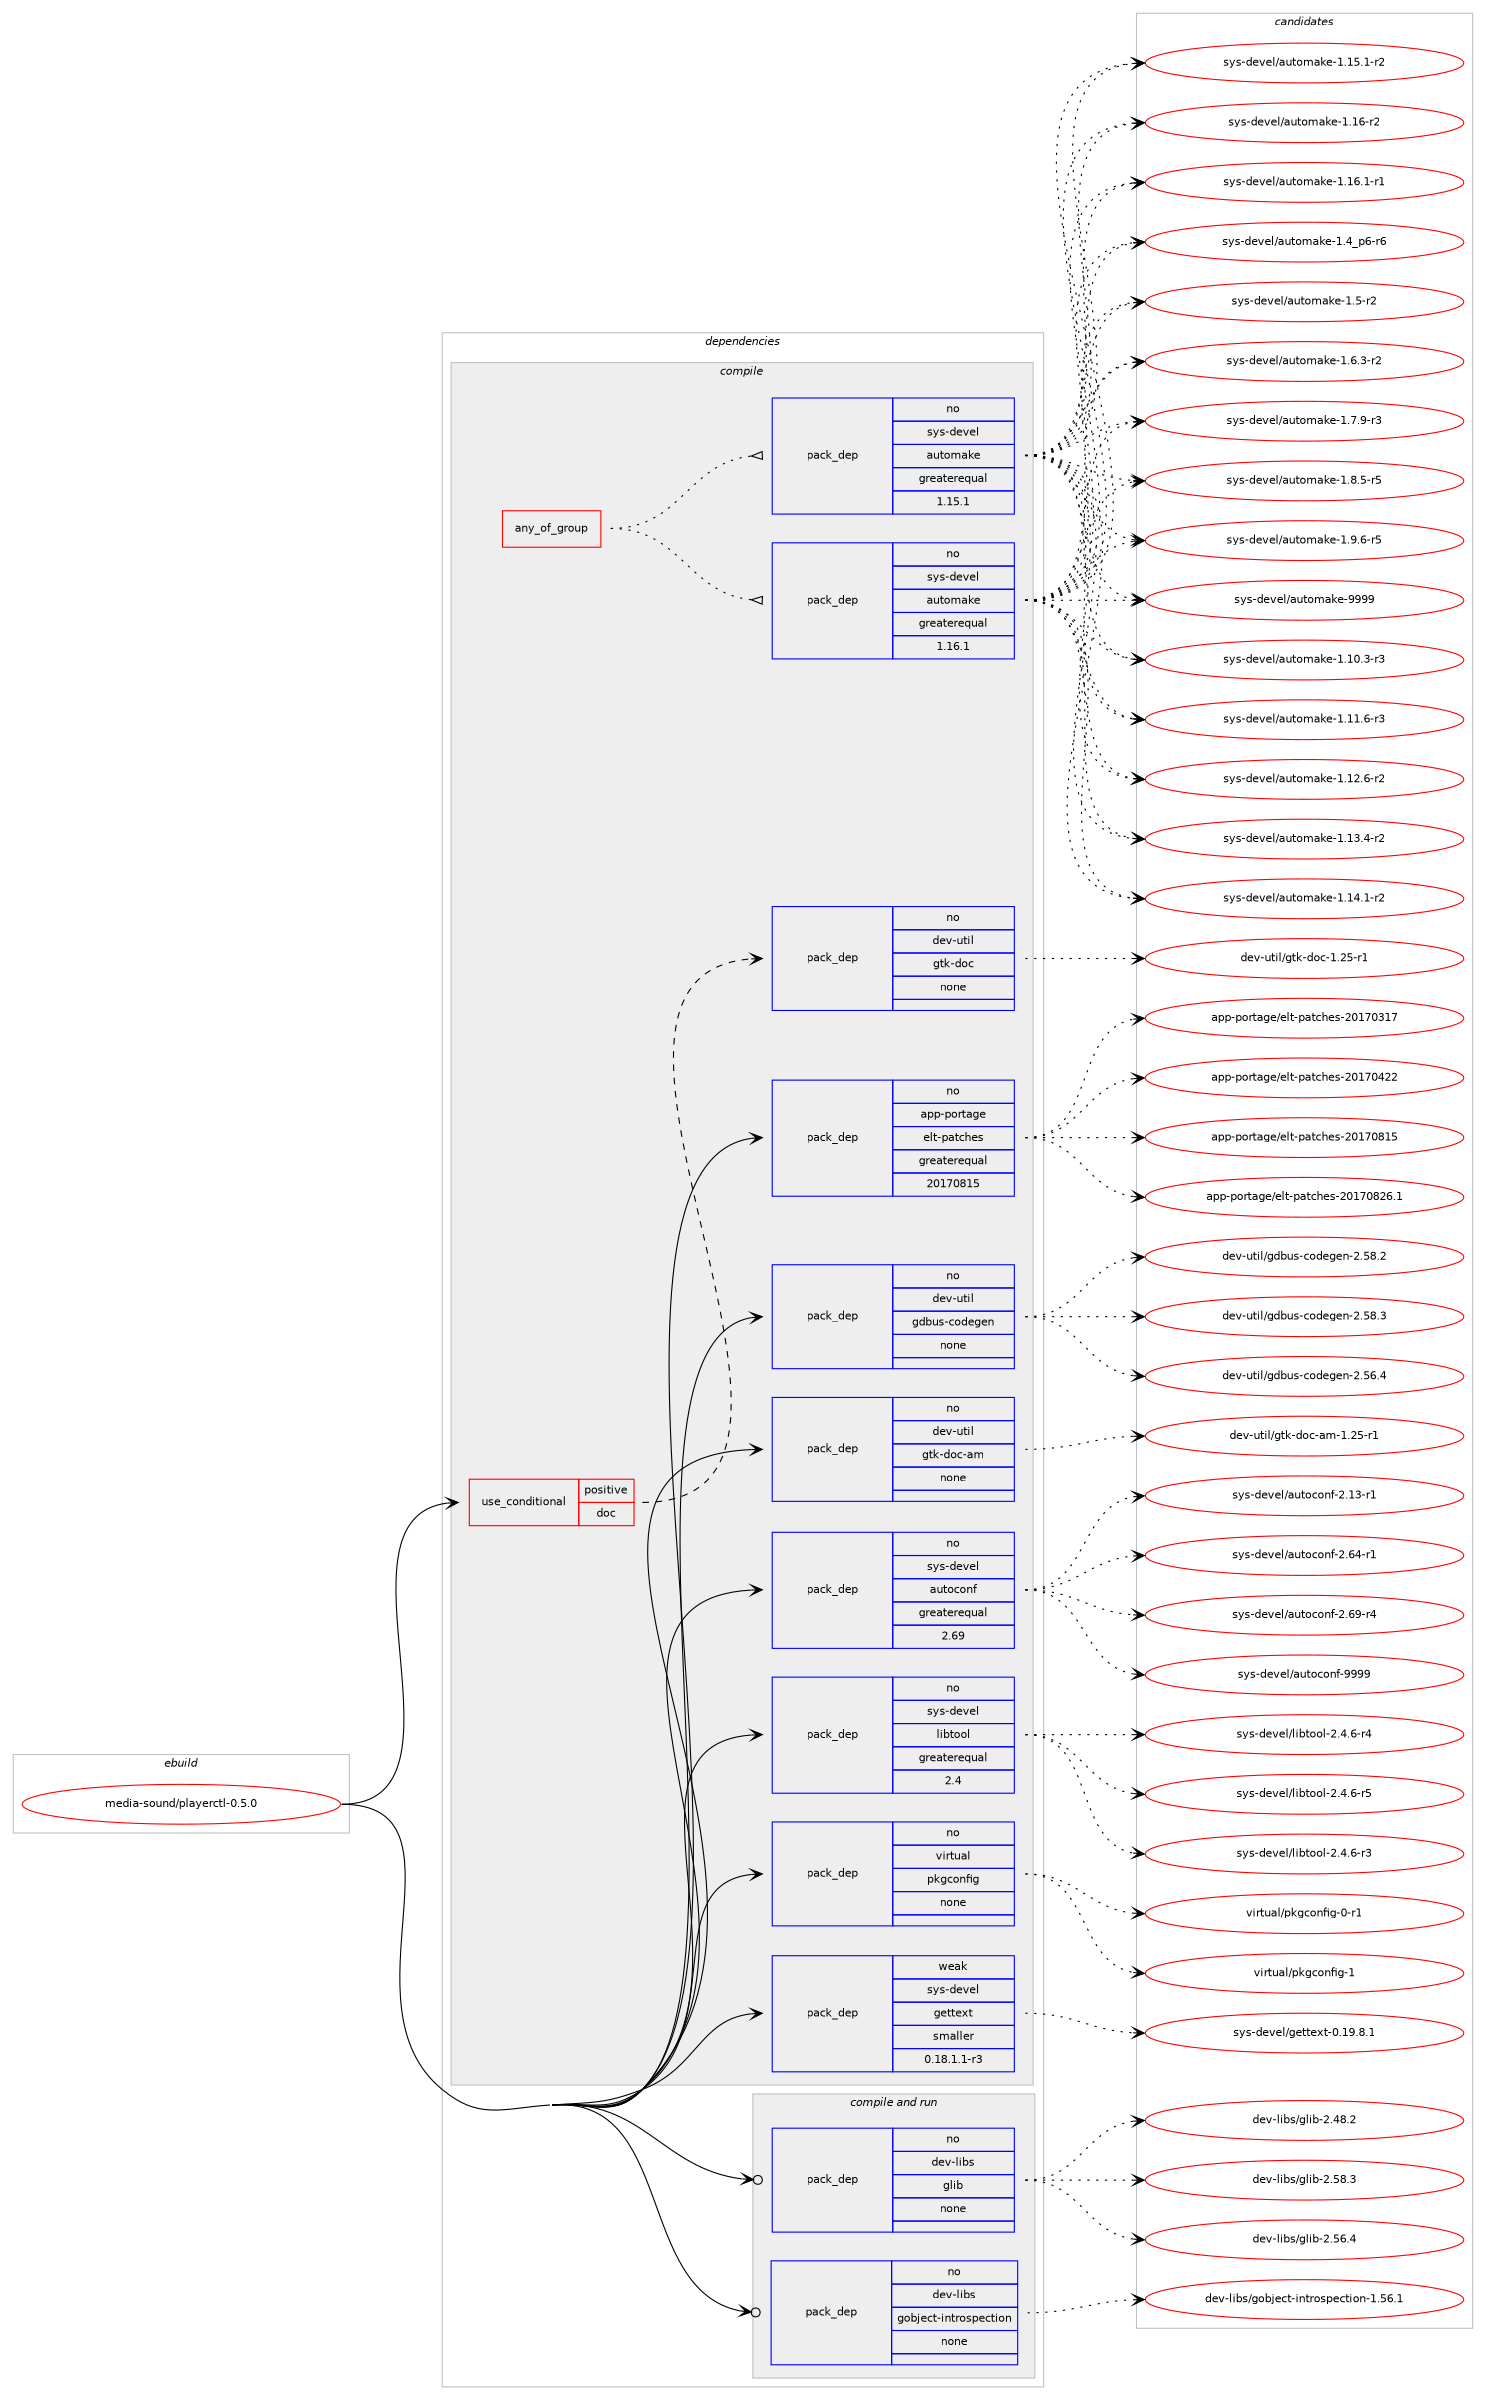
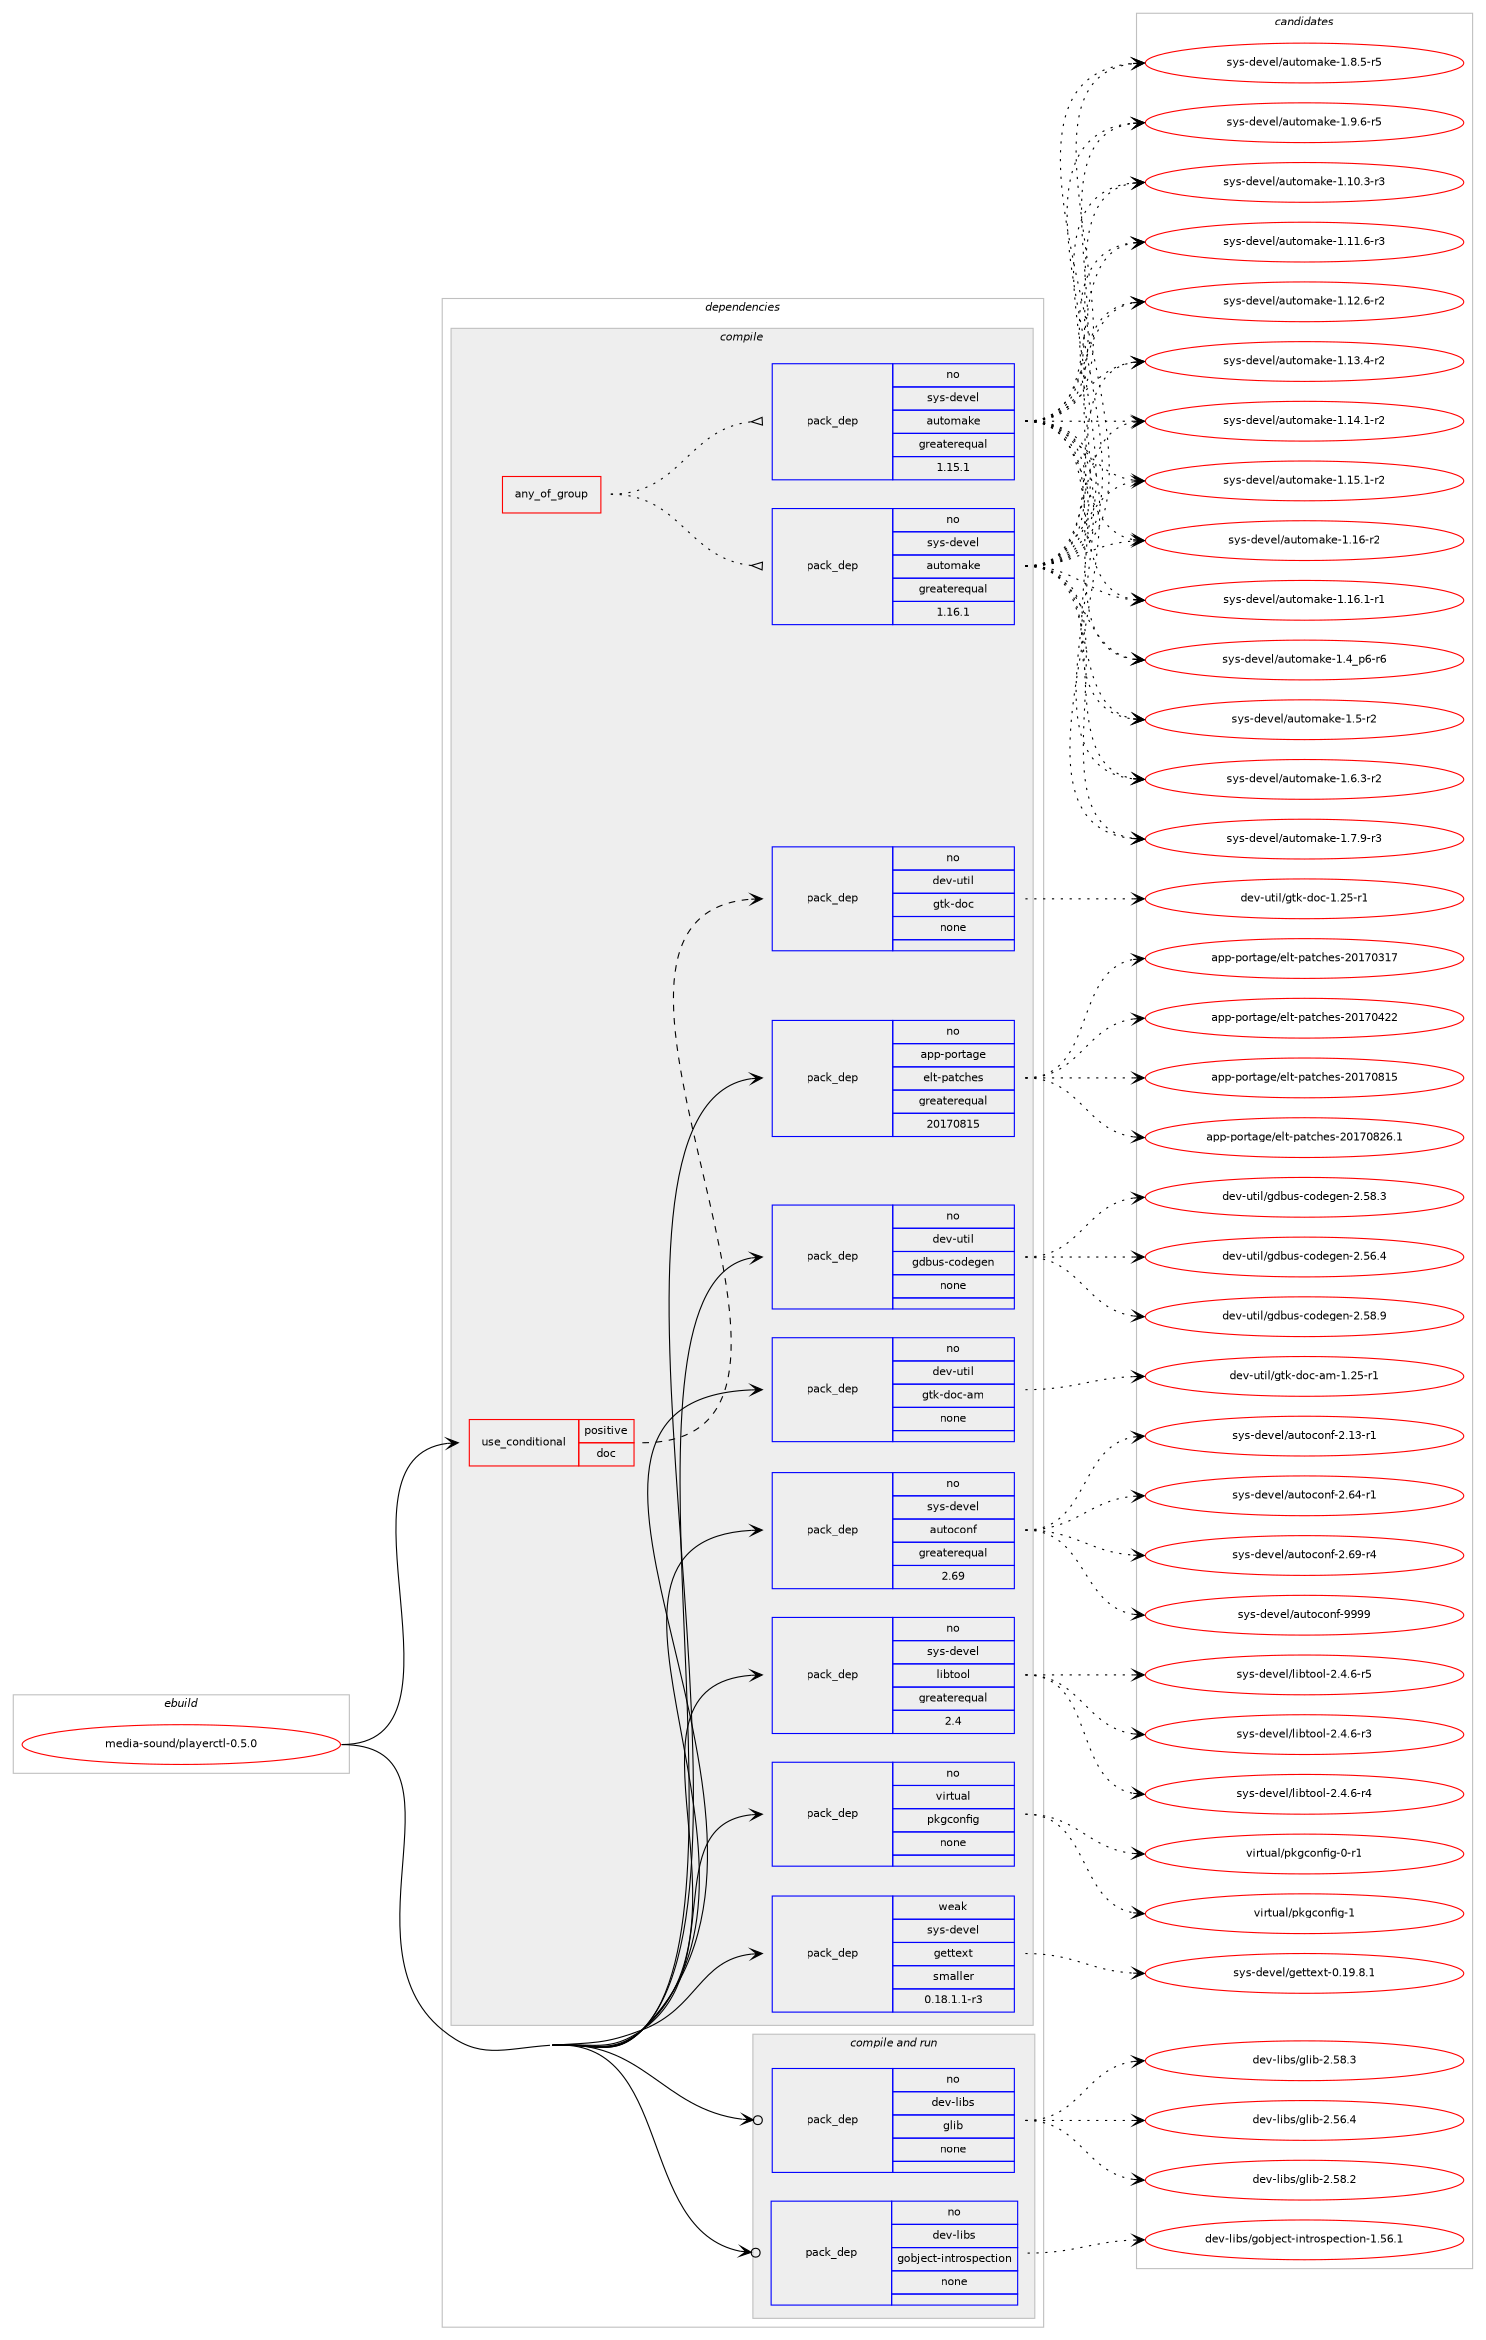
node "sys-devel/automake-9999": removed
node "dev-util/gdbus-codegen-2.58.2": label "dev-util/gdbus-codegen-2.58.2" -> "dev-util/gdbus-codegen-2.58.9"
node "dev-libs/glib-2.48.2": label "dev-libs/glib-2.48.2" -> "dev-libs/glib-2.58.2"
